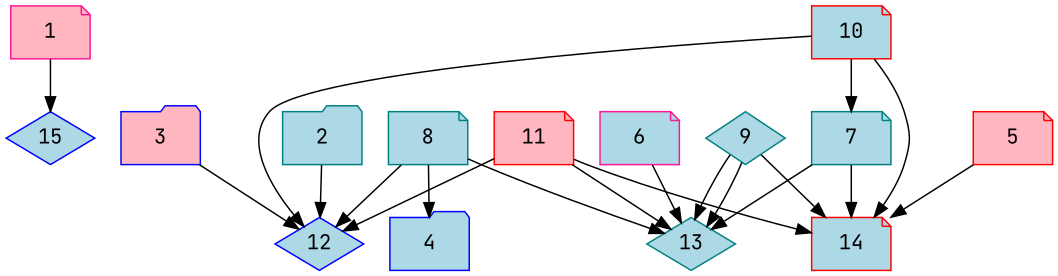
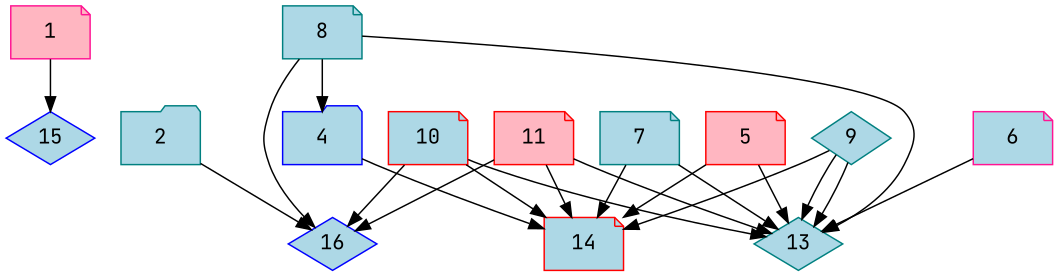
edge "10" -> "7": now "10" -> "13"
node "3": removed
edge "5" -> "13": added
edge "4" -> "14": added
node "12": label "12" -> "16"
